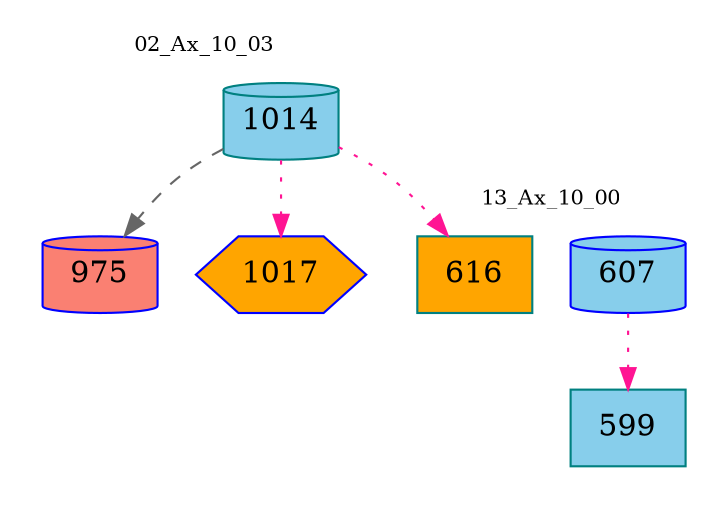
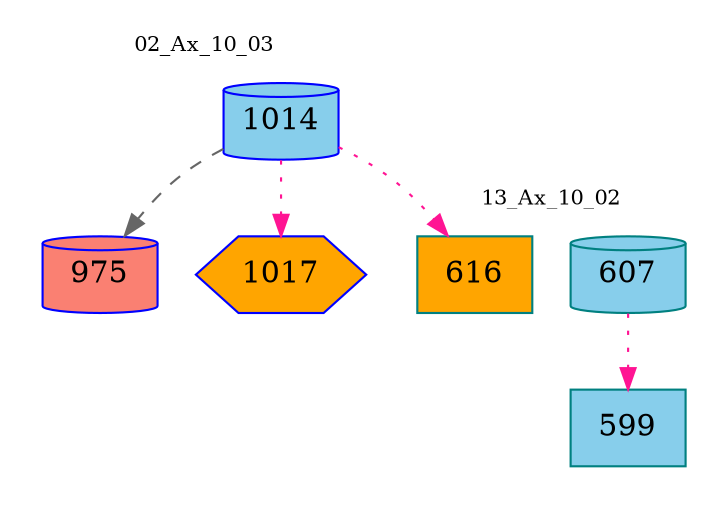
node "1014": color teal -> blue
cluster "13_Ax_10_00": label "13_Ax_10_00" -> "13_Ax_10_02"
node "607": color blue -> teal
